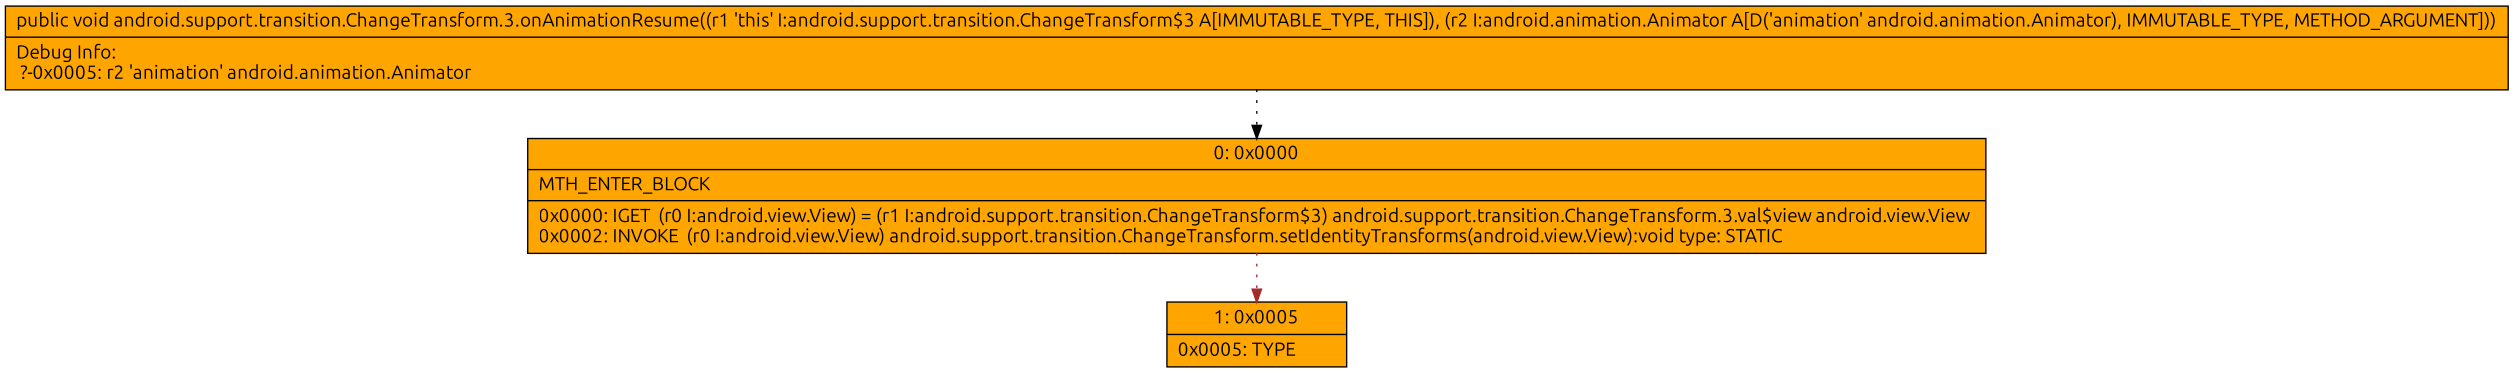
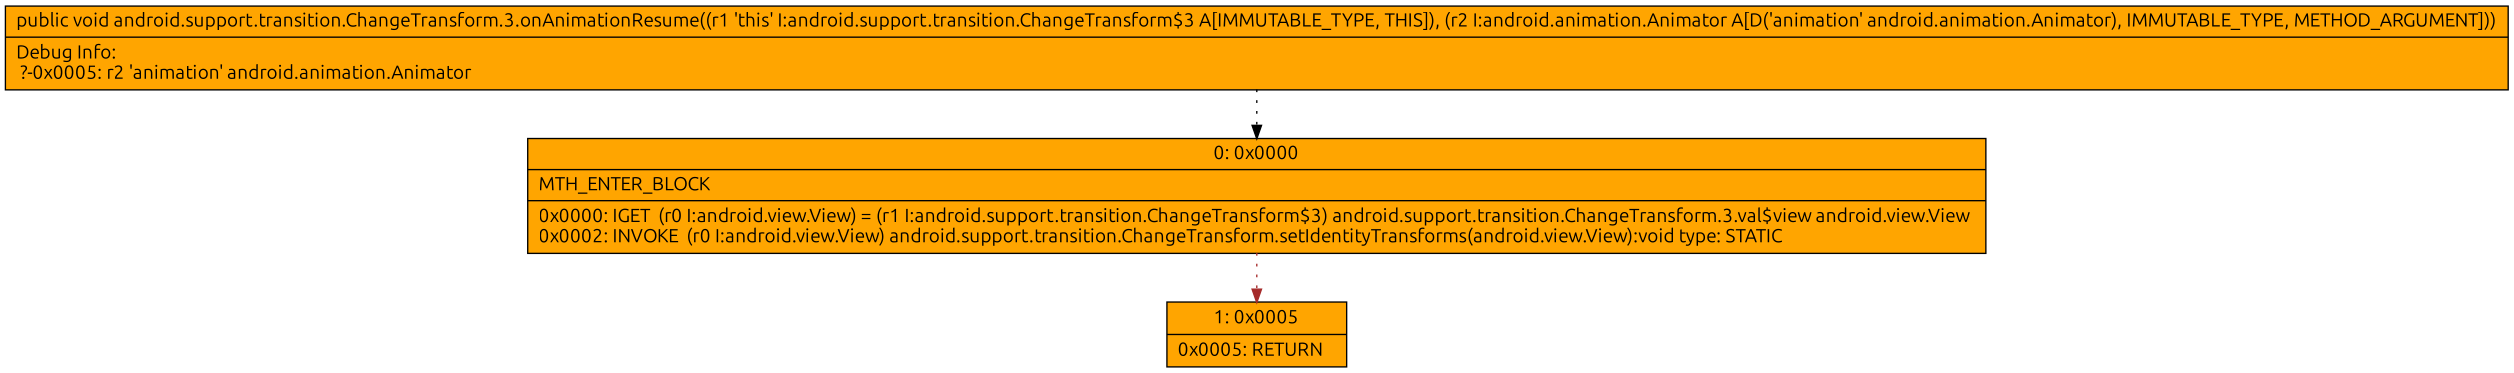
node "1: 0x0005": text "0x0005: TYPE" -> "0x0005: RETURN"
